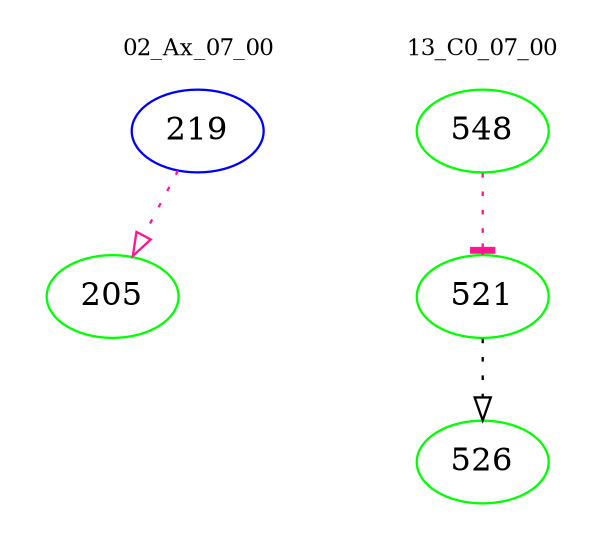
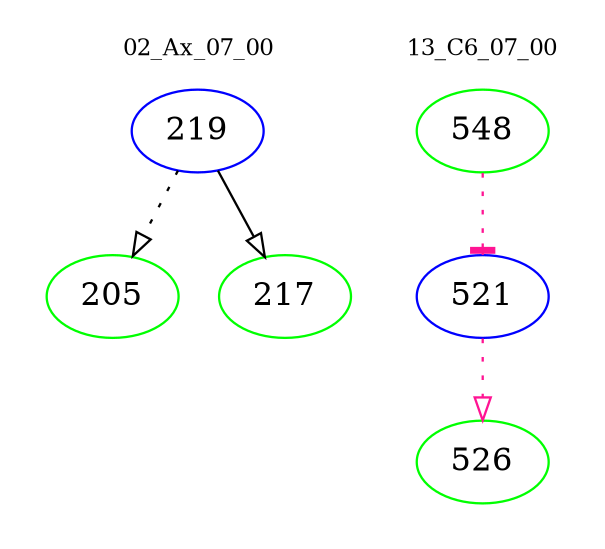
cluster "13_C0_07_00": label "13_C0_07_00" -> "13_C6_07_00"
edge "219" -> "205": color deeppink -> black
node "217": added
node "521": color green -> blue
edge "521" -> "526": color black -> deeppink
